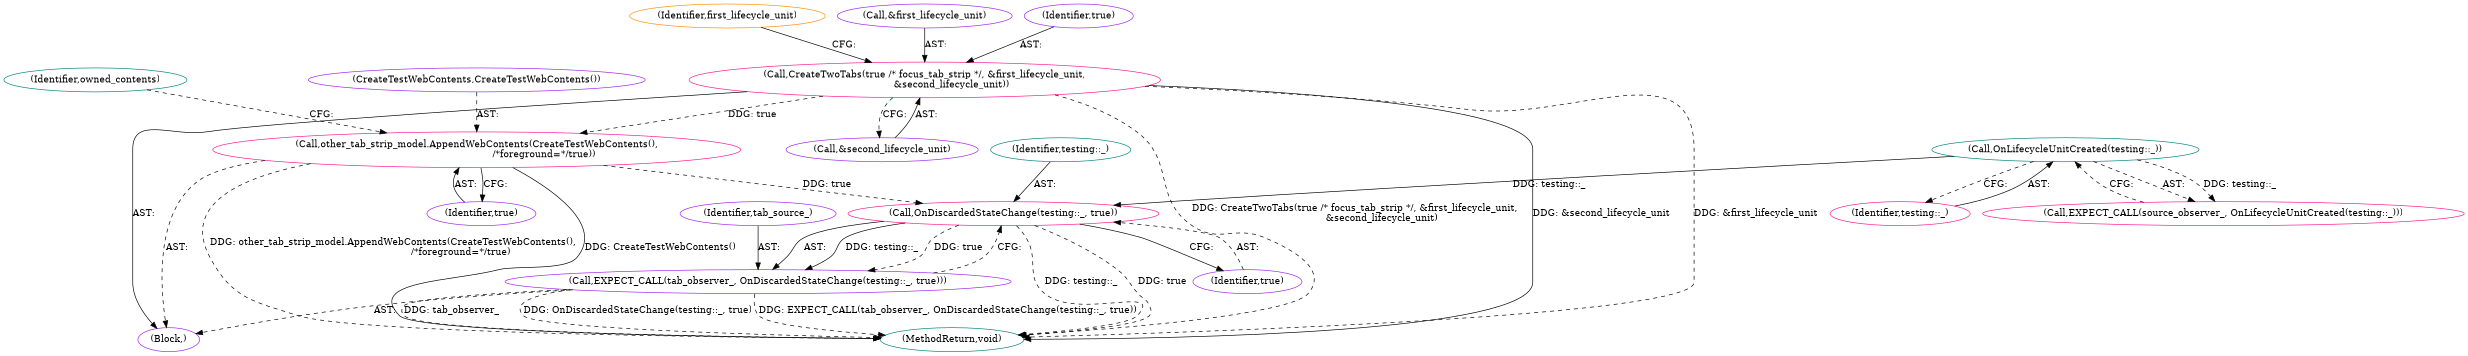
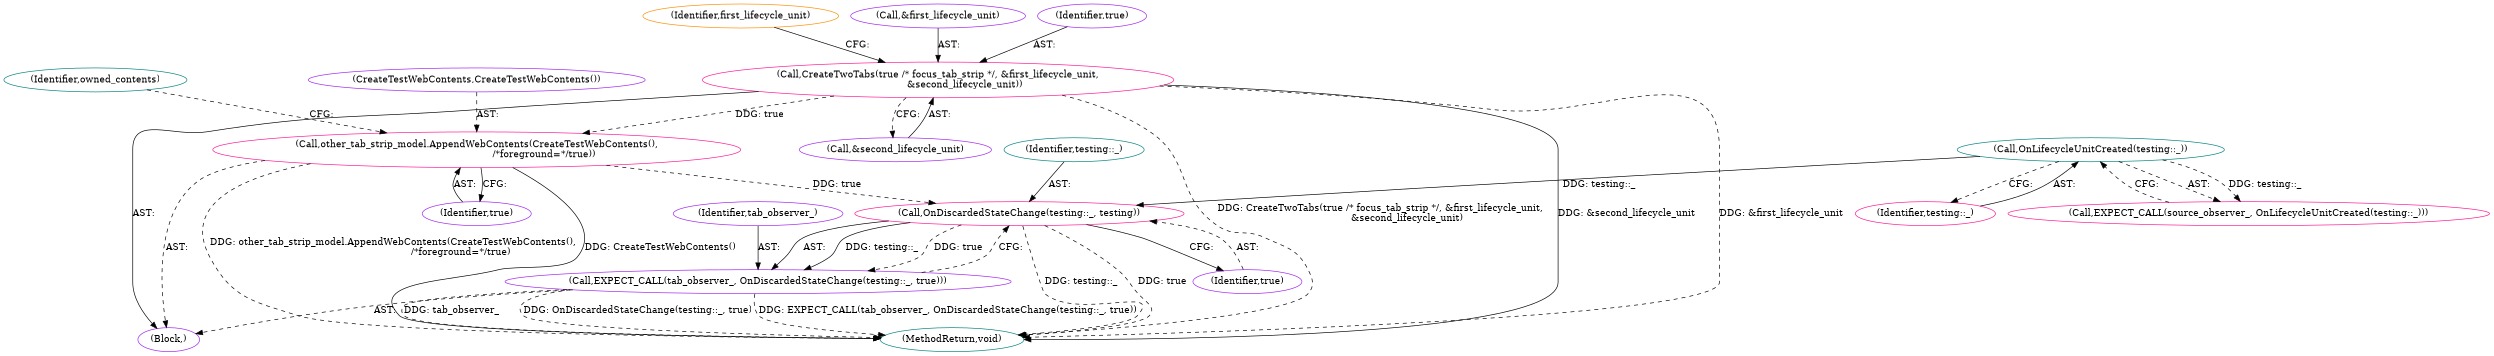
node "(Identifier,tab_source_)": label "(Identifier,tab_source_)" -> "(Identifier,tab_observer_)"
node "(Call,OnDiscardedStateChange(testing::_, true))": label "(Call,OnDiscardedStateChange(testing::_, true))" -> "(Call,OnDiscardedStateChange(testing::_, testing))"
